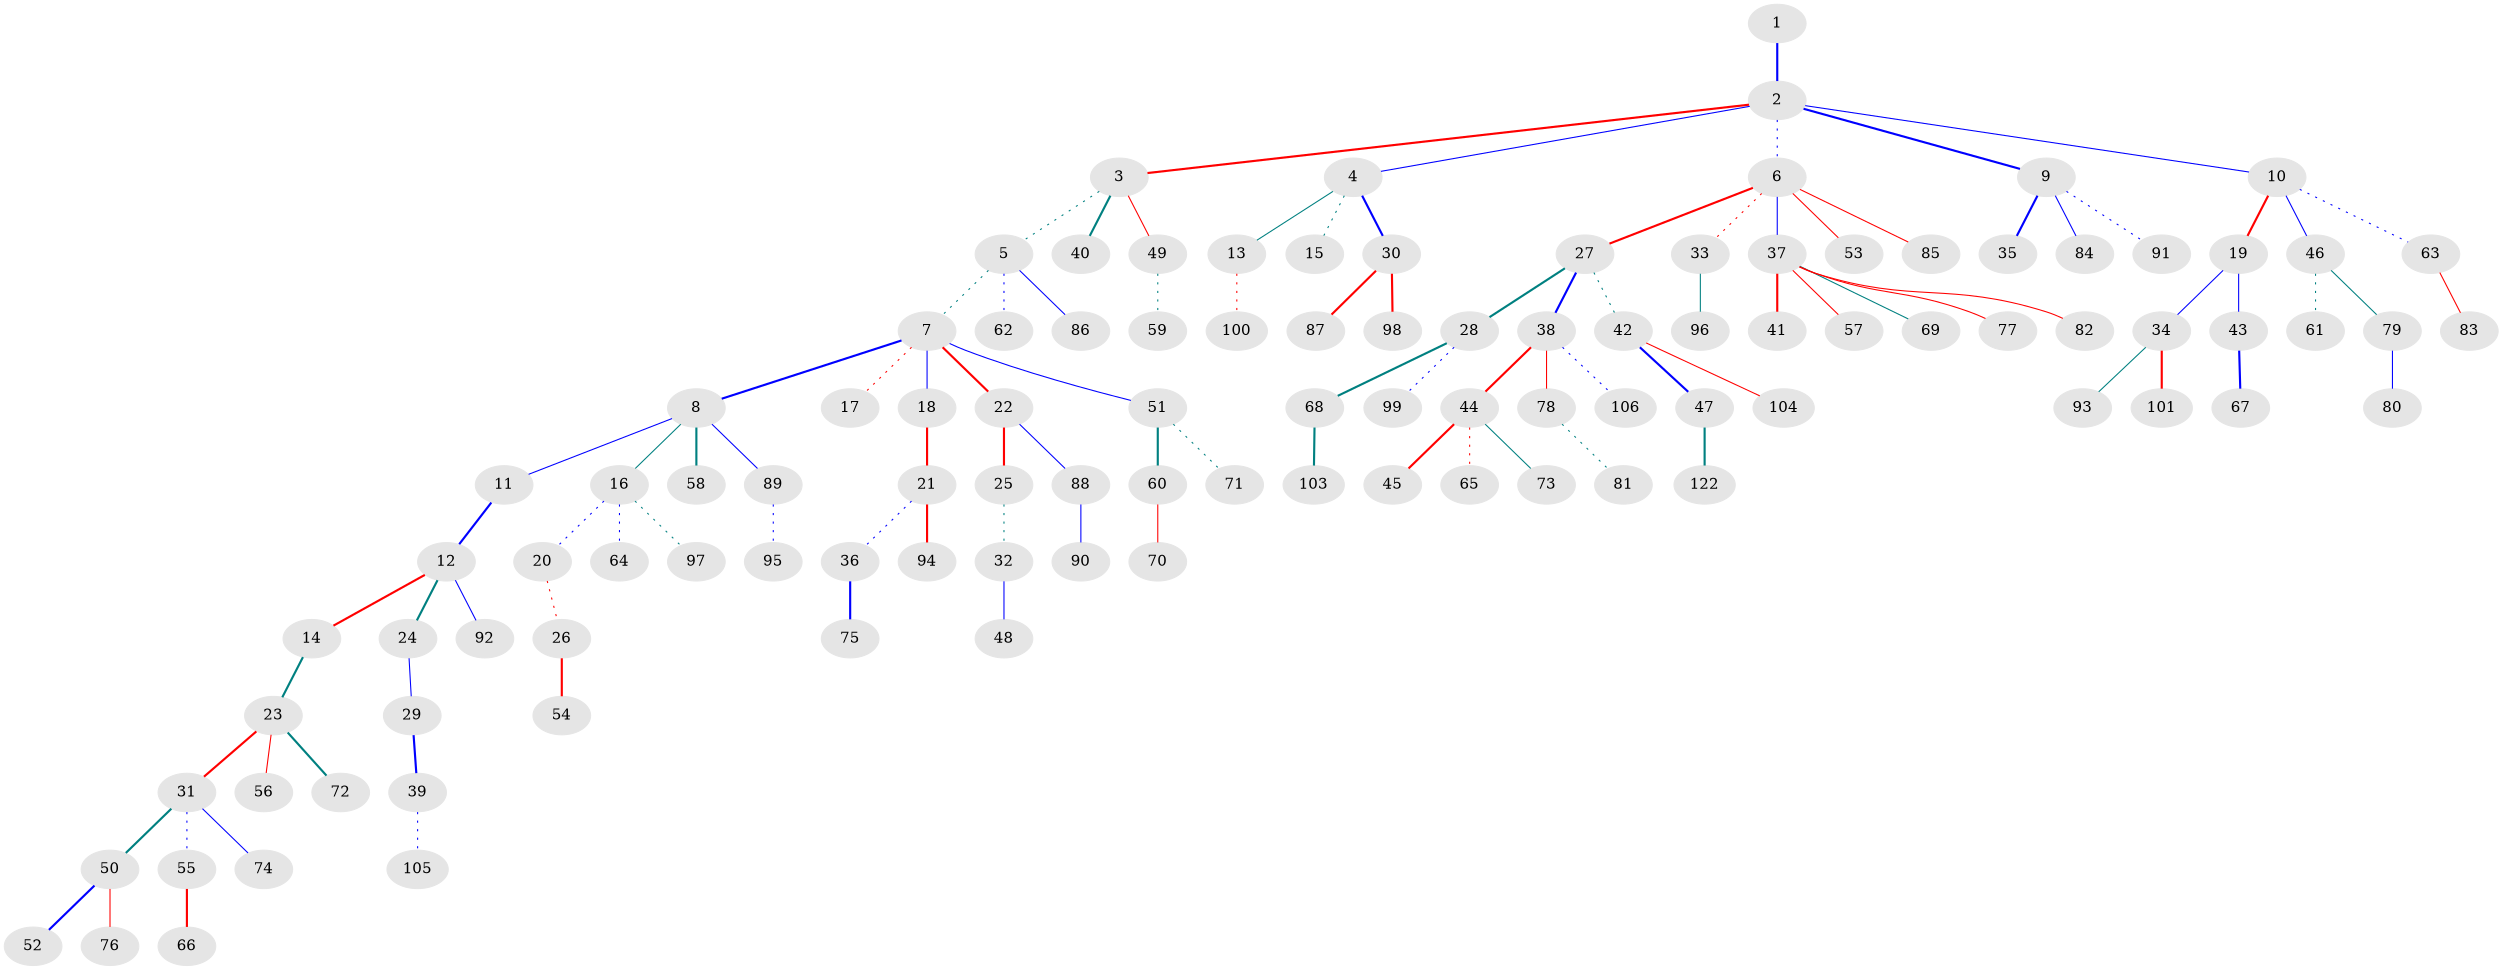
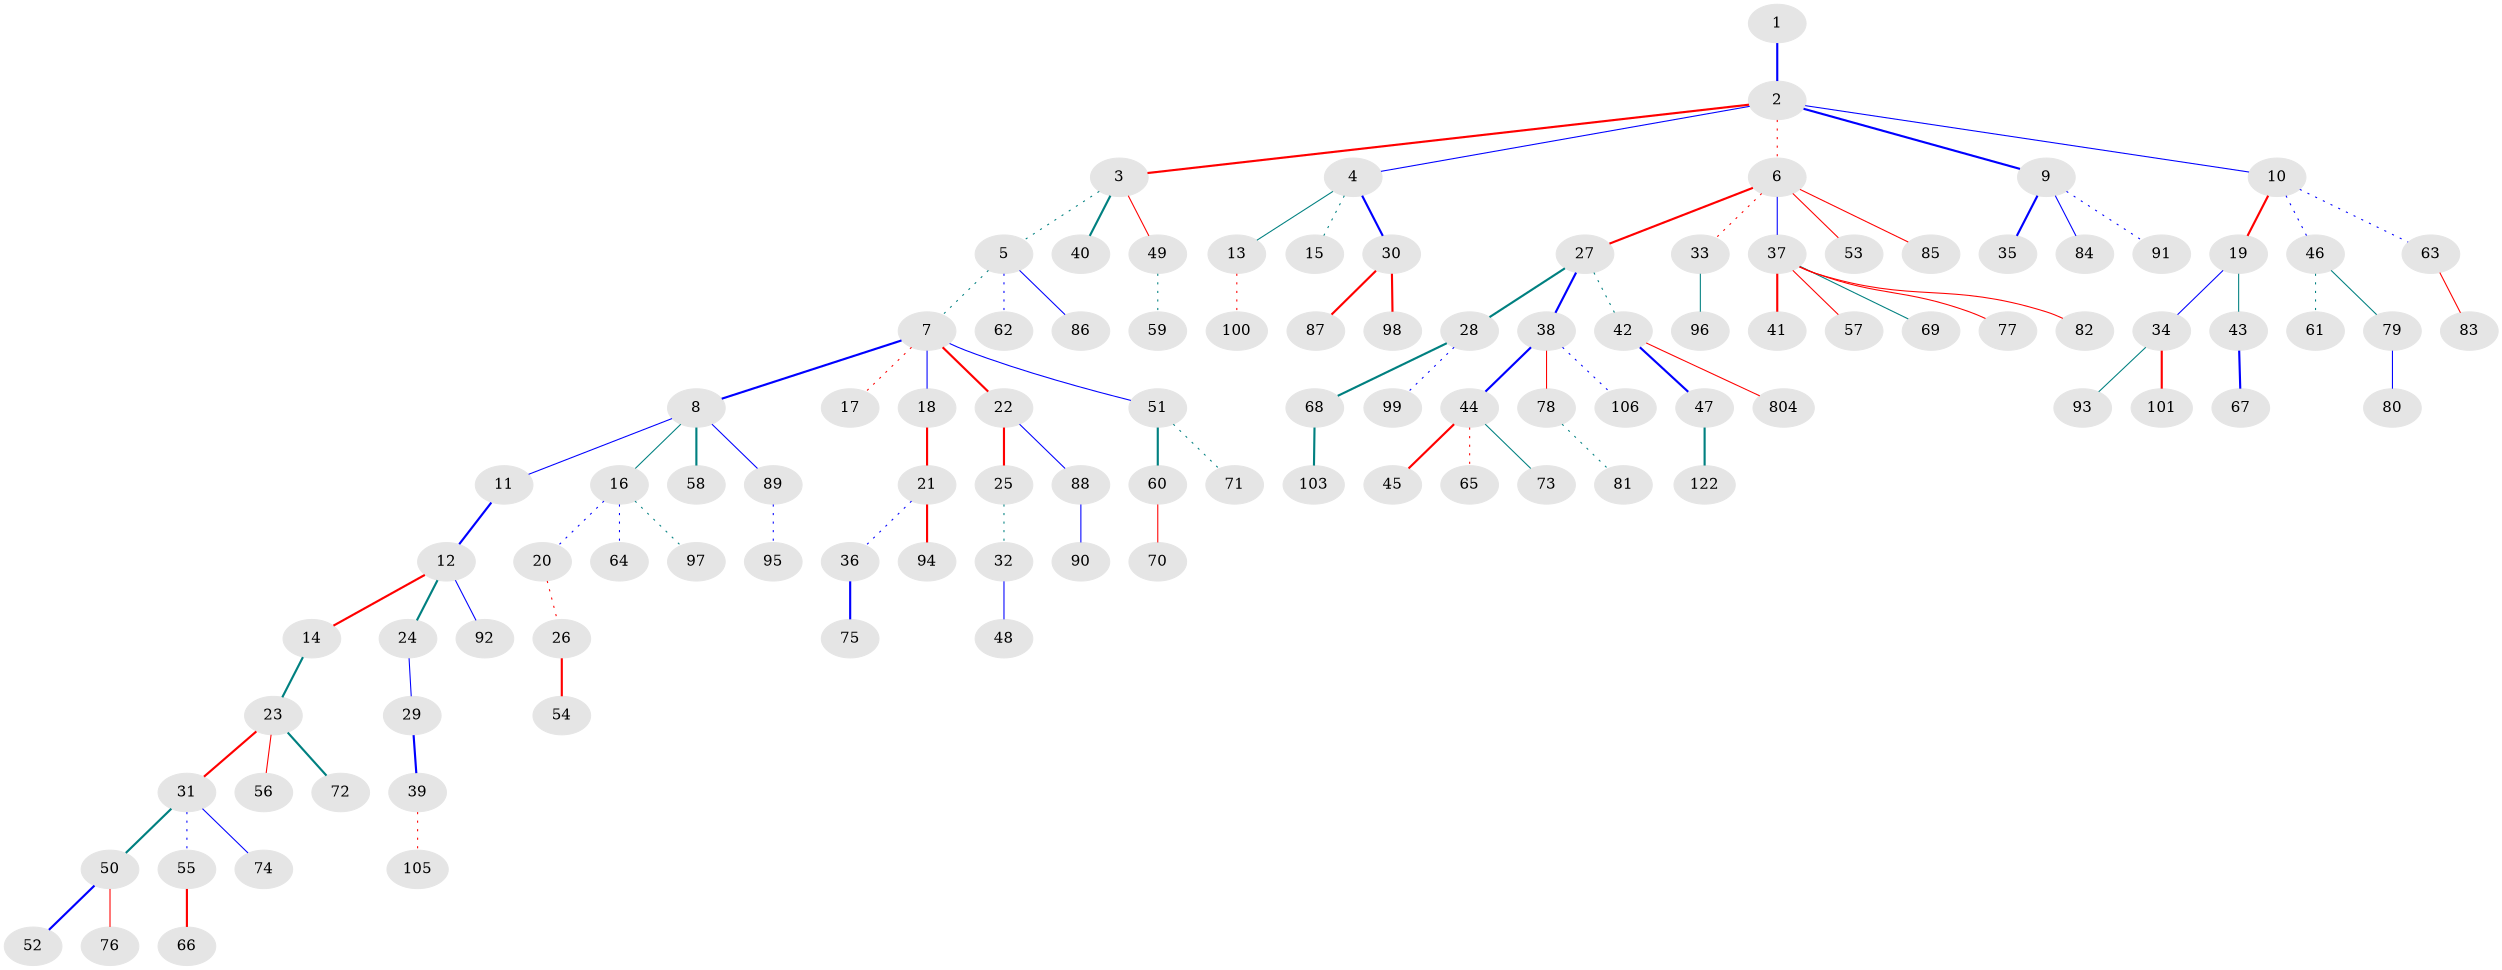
edge "2" -- "6": color blue -> red
edge "10" -- "46": style solid -> dotted
edge "19" -- "43": color blue -> teal
edge "38" -- "44": color red -> blue
node "104": label "104" -> "804"
edge "39" -- "105": color blue -> red
